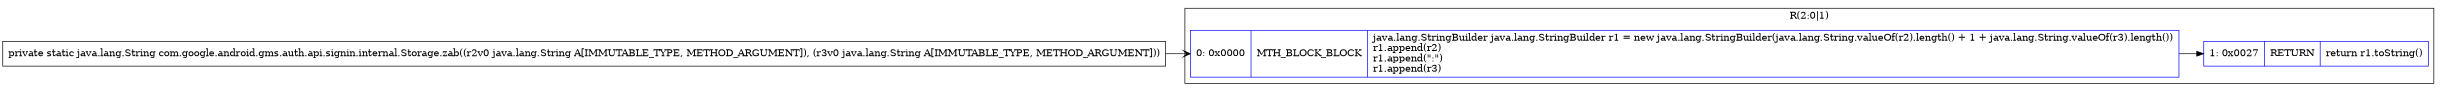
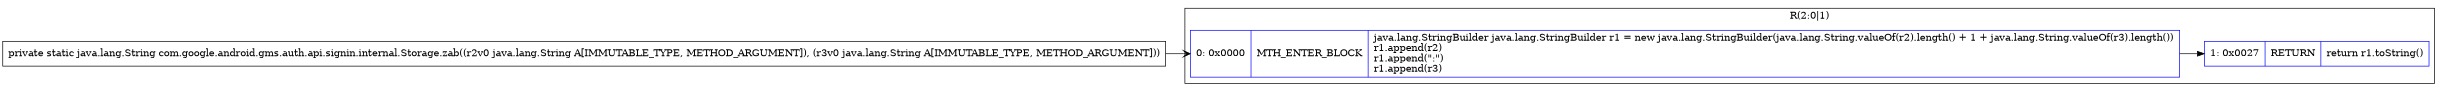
node "0: 0x0000": text "MTH_BLOCK_BLOCK" -> "MTH_ENTER_BLOCK"
